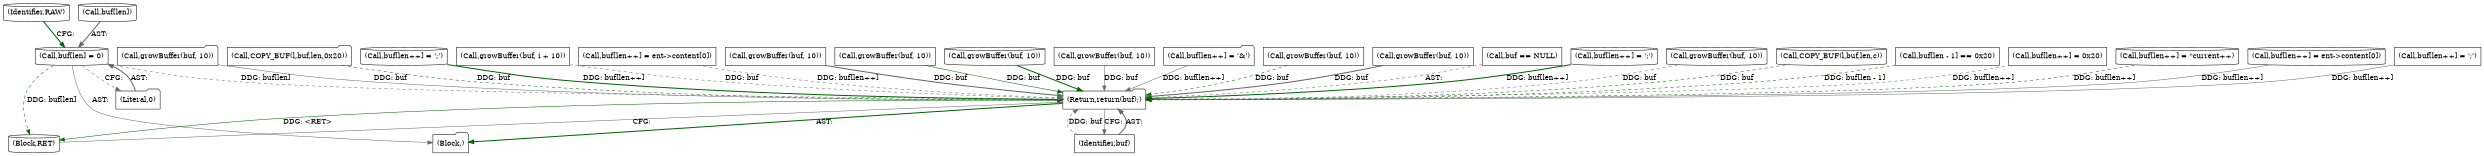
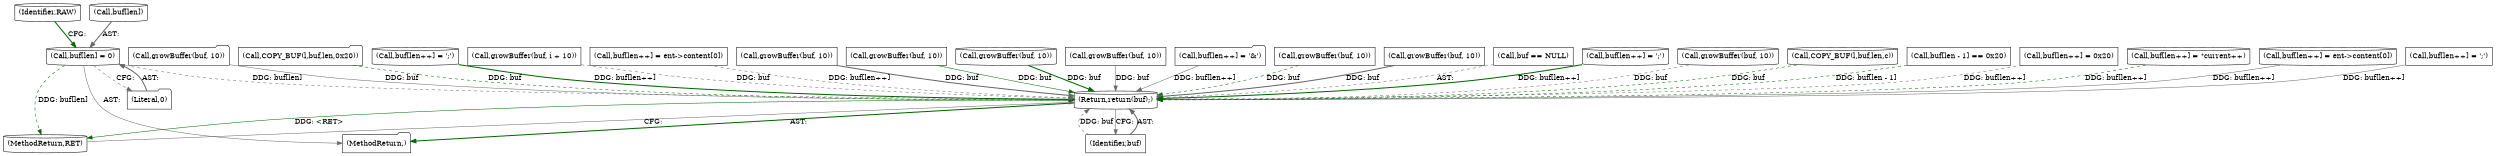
node "(Return,return(buf);)": shape folder -> cylinder
node "(Block,RET)": label "(Block,RET)" -> "(MethodReturn,RET)"
node "(Block,)": label "(Block,)" -> "(MethodReturn,)"
